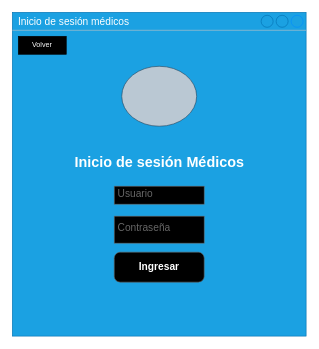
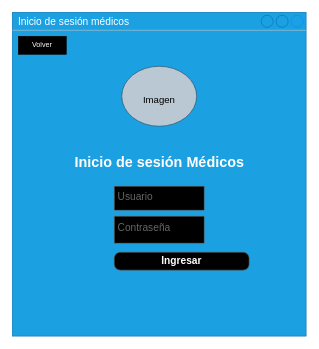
node "Imagen": added
node "Usuario": size 90x18 -> 90x24
node "Ingresar": size 90x30 -> 135x18
